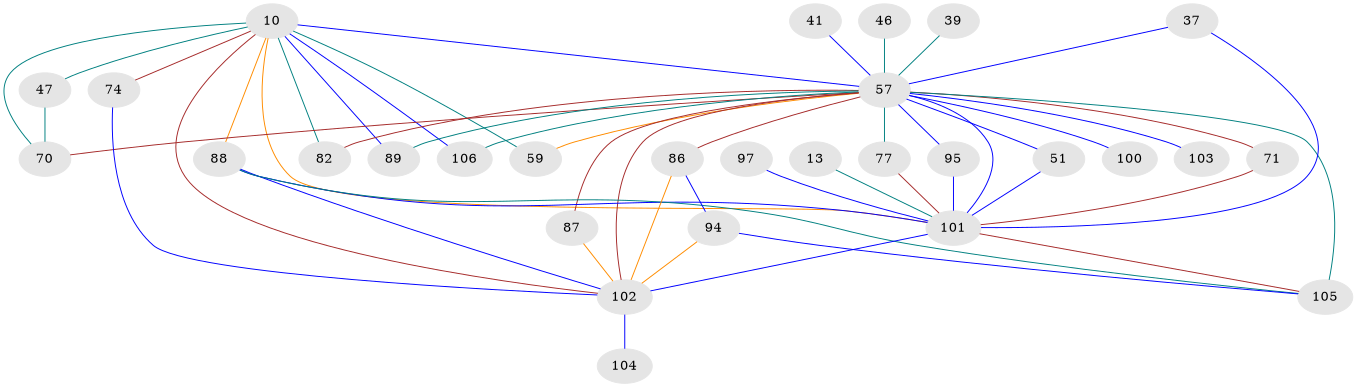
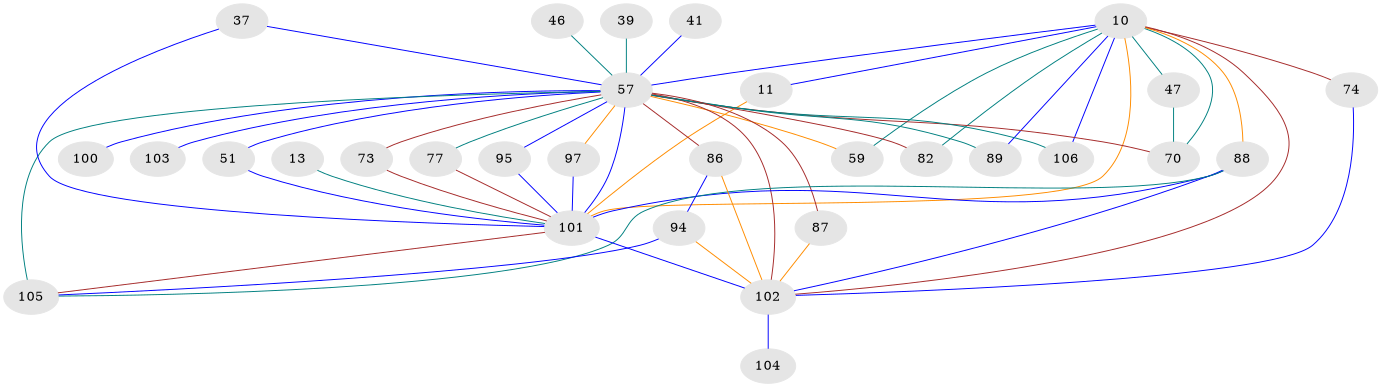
node "11": added
edge "57" -- "97": added
node "71": label "71" -> "73"
